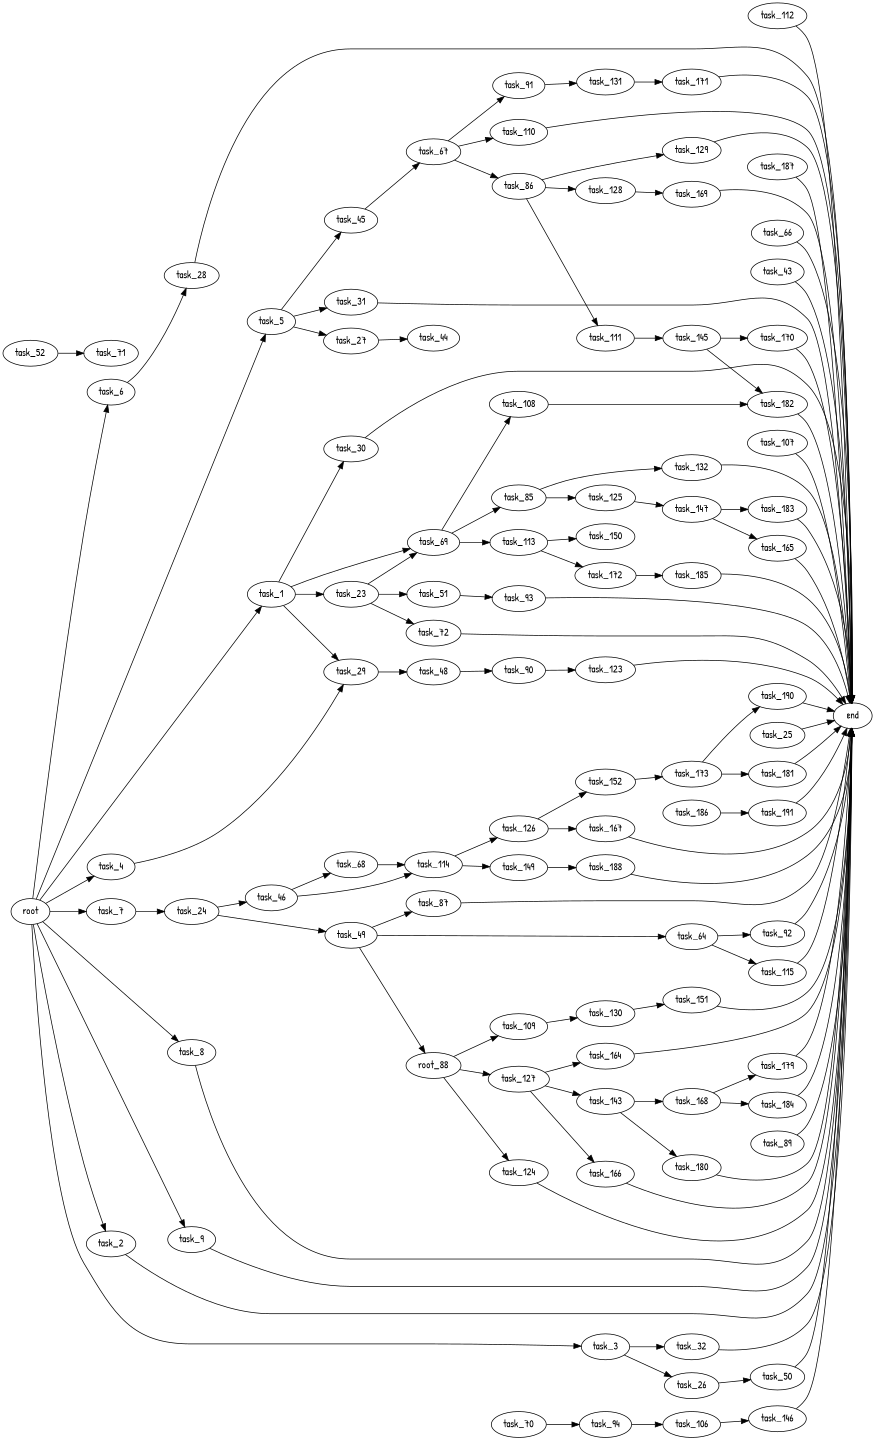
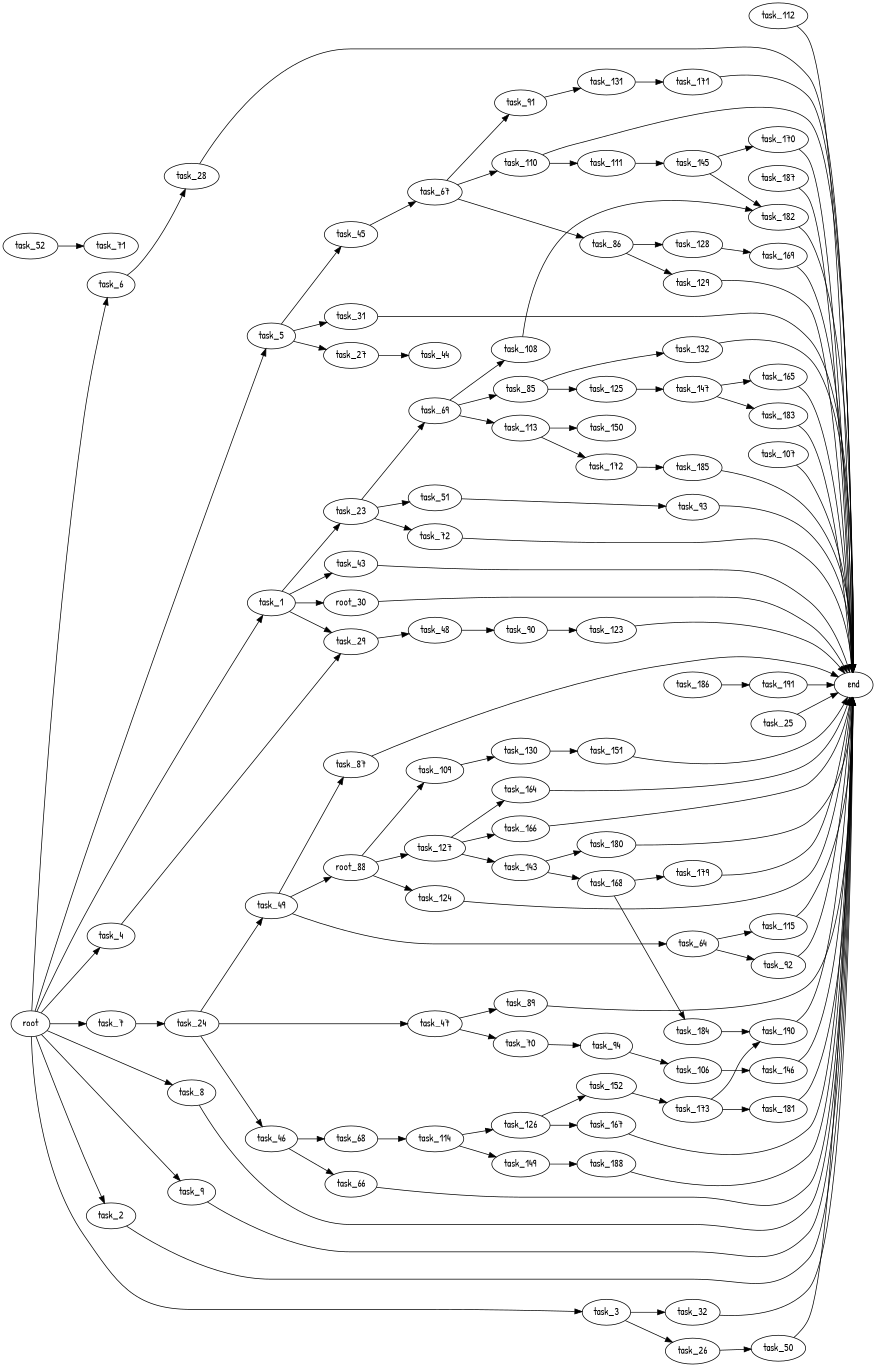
edge "task_86" -> "task_111": now "task_110" -> "task_111"
node "task_30": label "task_30" -> "root_30"
edge "task_1" -> "task_69": now "task_1" -> "task_43"
edge "task_46" -> "task_114": now "task_46" -> "task_66"
edge "task_184" -> "end": now "task_184" -> "task_190"
node "task_47": added
